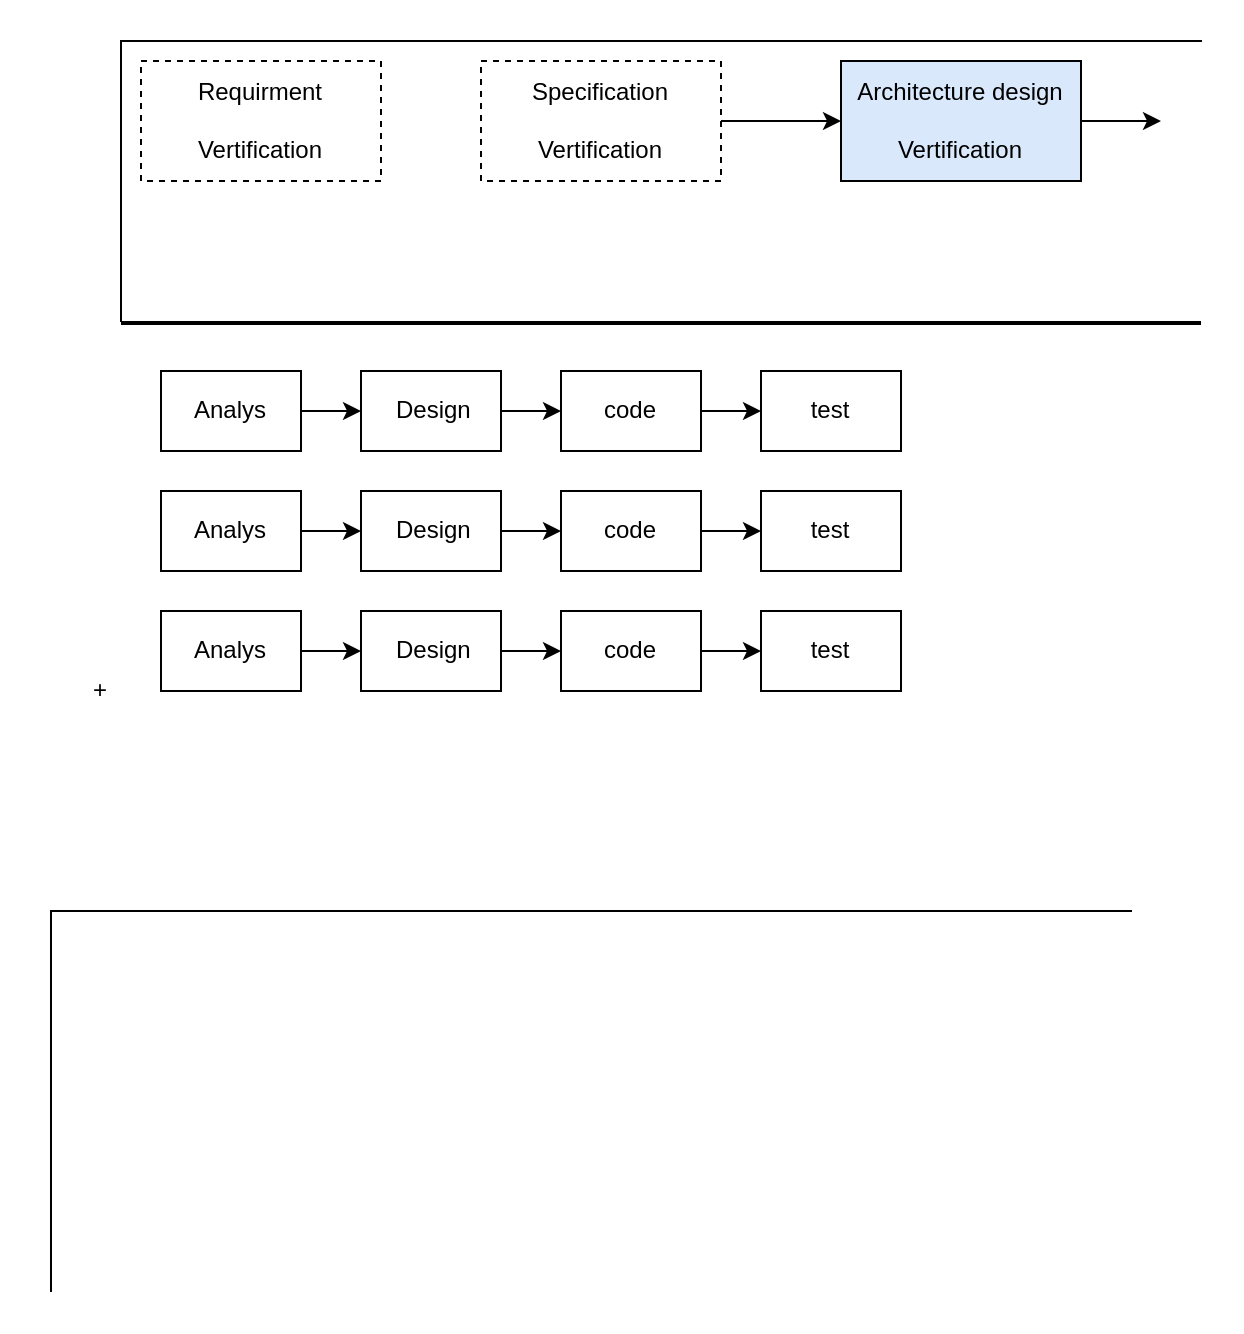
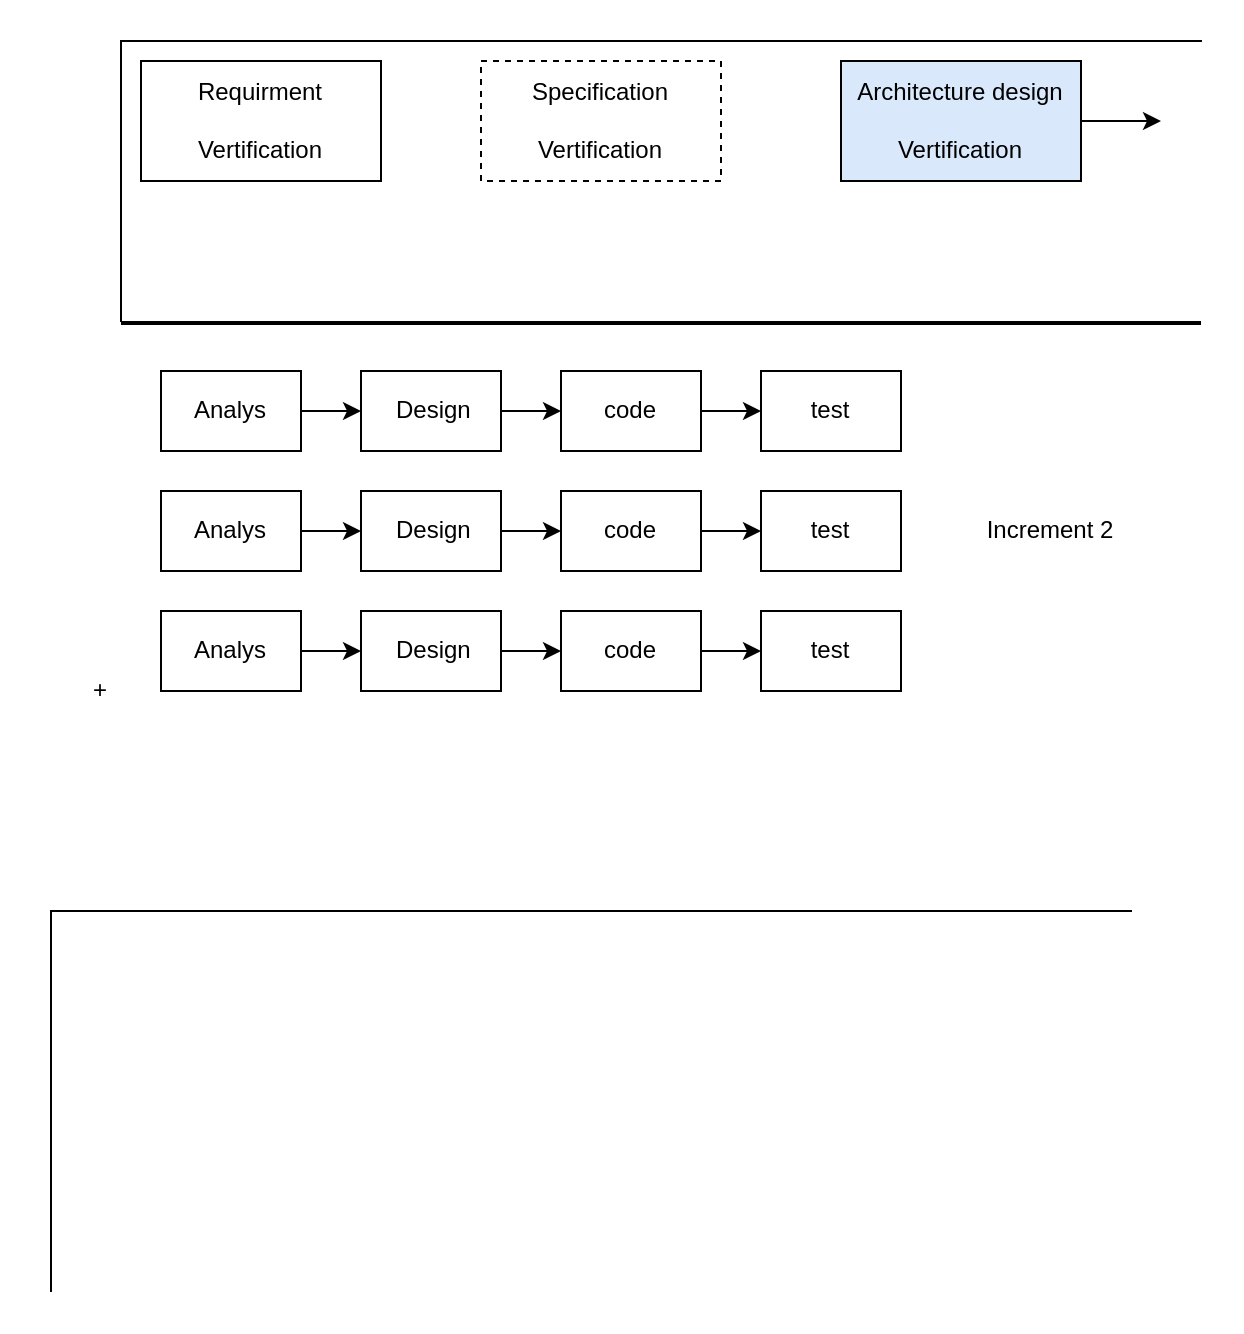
node "Requirment Vertification": style dashed -> solid
edge "Specification Vertification" -> "Architecture design Vertification": removed
node "Increment 2": added
